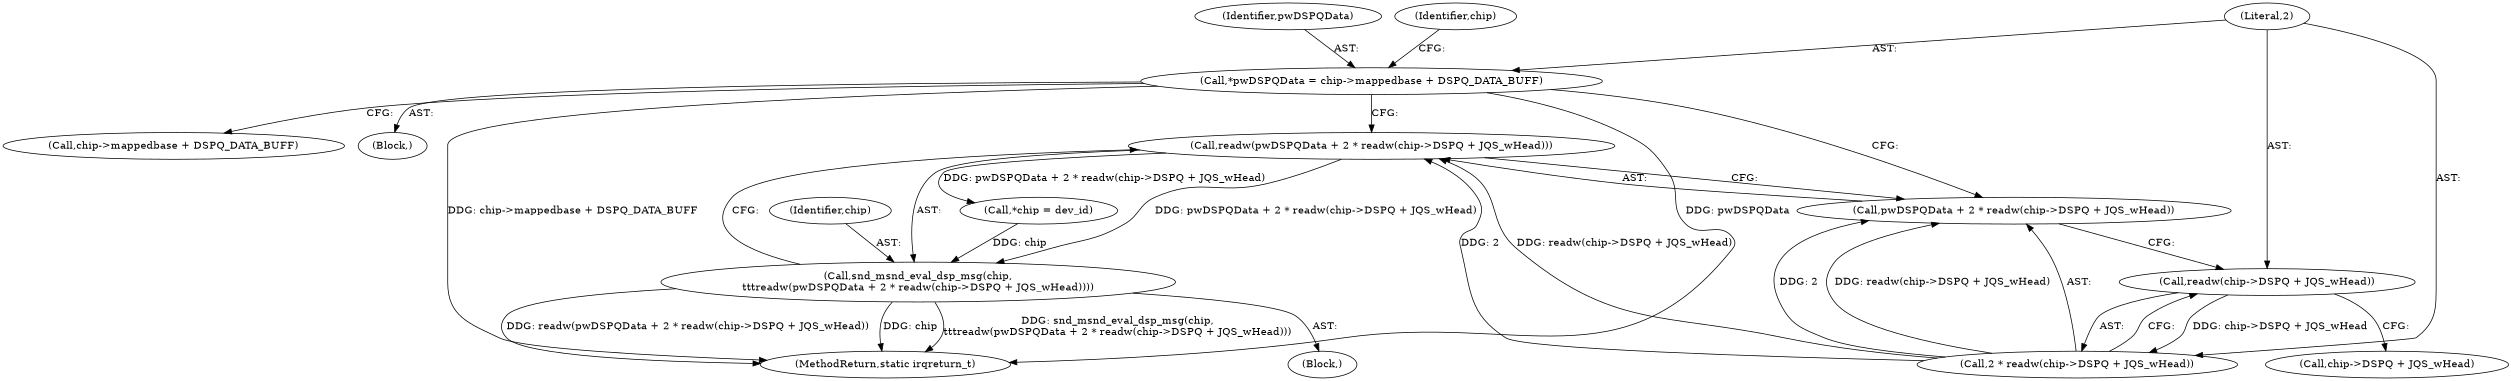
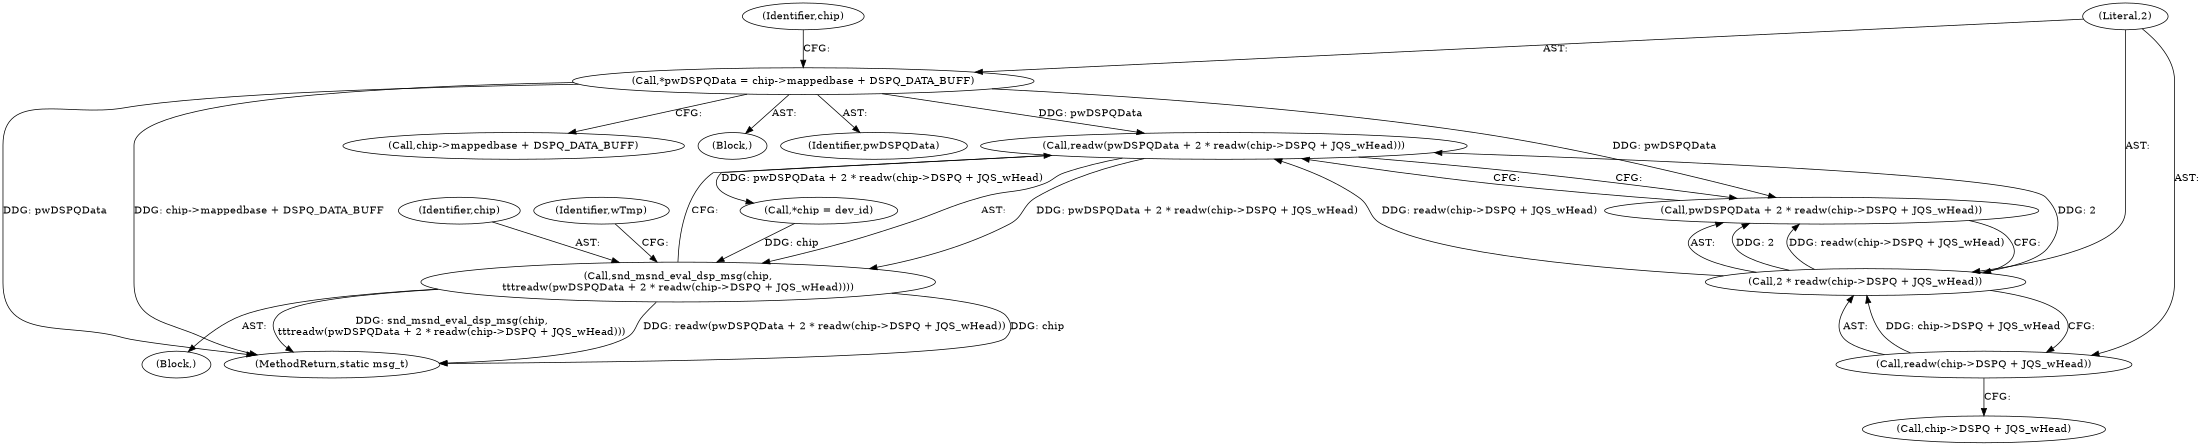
edge "(Identifier,pwDSPQData)" -> "(Call,*pwDSPQData = chip->mappedbase + DSPQ_DATA_BUFF)": reversed
edge "(Call,*pwDSPQData = chip->mappedbase + DSPQ_DATA_BUFF)" -> "(Call,readw(pwDSPQData + 2 * readw(chip->DSPQ + JQS_wHead)))": label "CFG: " -> "DDG: pwDSPQData"
edge "(Call,*pwDSPQData = chip->mappedbase + DSPQ_DATA_BUFF)" -> "(Call,pwDSPQData + 2 * readw(chip->DSPQ + JQS_wHead))": label "CFG: " -> "DDG: pwDSPQData"
edge "(Call,pwDSPQData + 2 * readw(chip->DSPQ + JQS_wHead))" -> "(Call,readw(pwDSPQData + 2 * readw(chip->DSPQ + JQS_wHead)))": label "AST: " -> "CFG: "
node "(Identifier,wTmp)": added
edge "(Call,pwDSPQData + 2 * readw(chip->DSPQ + JQS_wHead))" -> "(Call,readw(chip->DSPQ + JQS_wHead))": now "(Call,pwDSPQData + 2 * readw(chip->DSPQ + JQS_wHead))" -> "(Call,2 * readw(chip->DSPQ + JQS_wHead))"
node "(MethodReturn,static irqreturn_t)": label "(MethodReturn,static irqreturn_t)" -> "(MethodReturn,static msg_t)"
